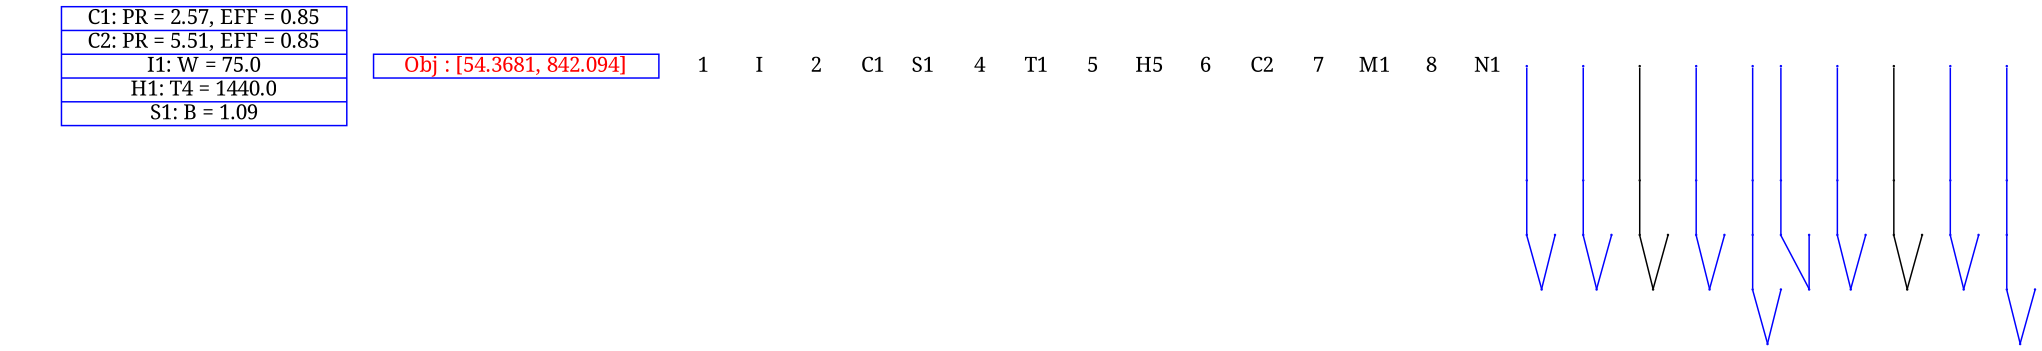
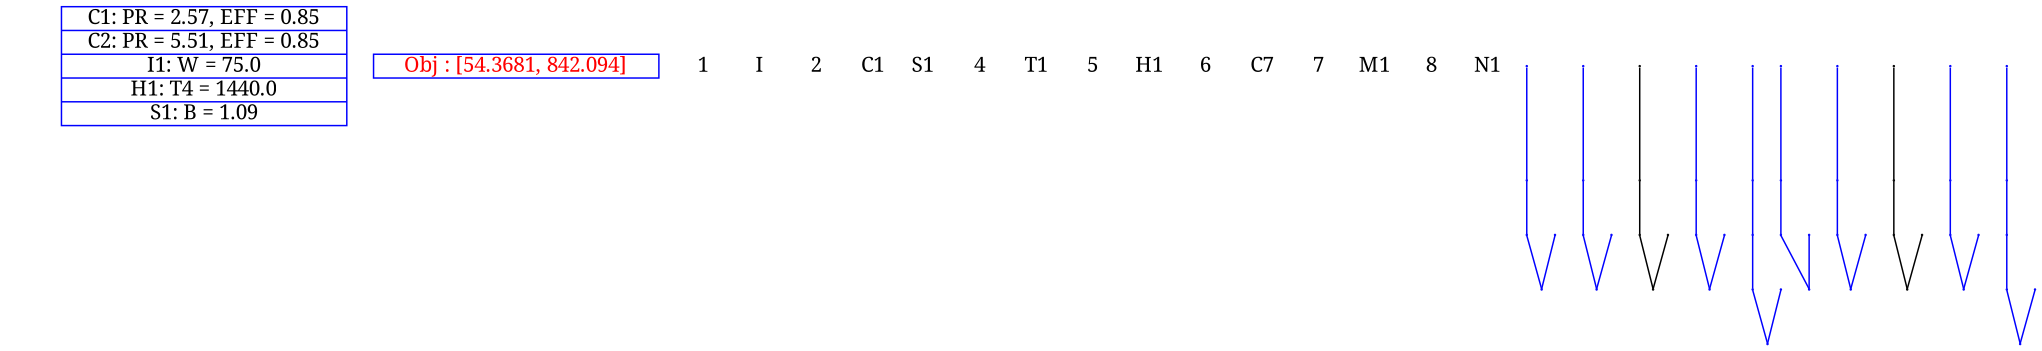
node "H5": label "H5" -> "H1"
node "C2": label "C2" -> "C7"
